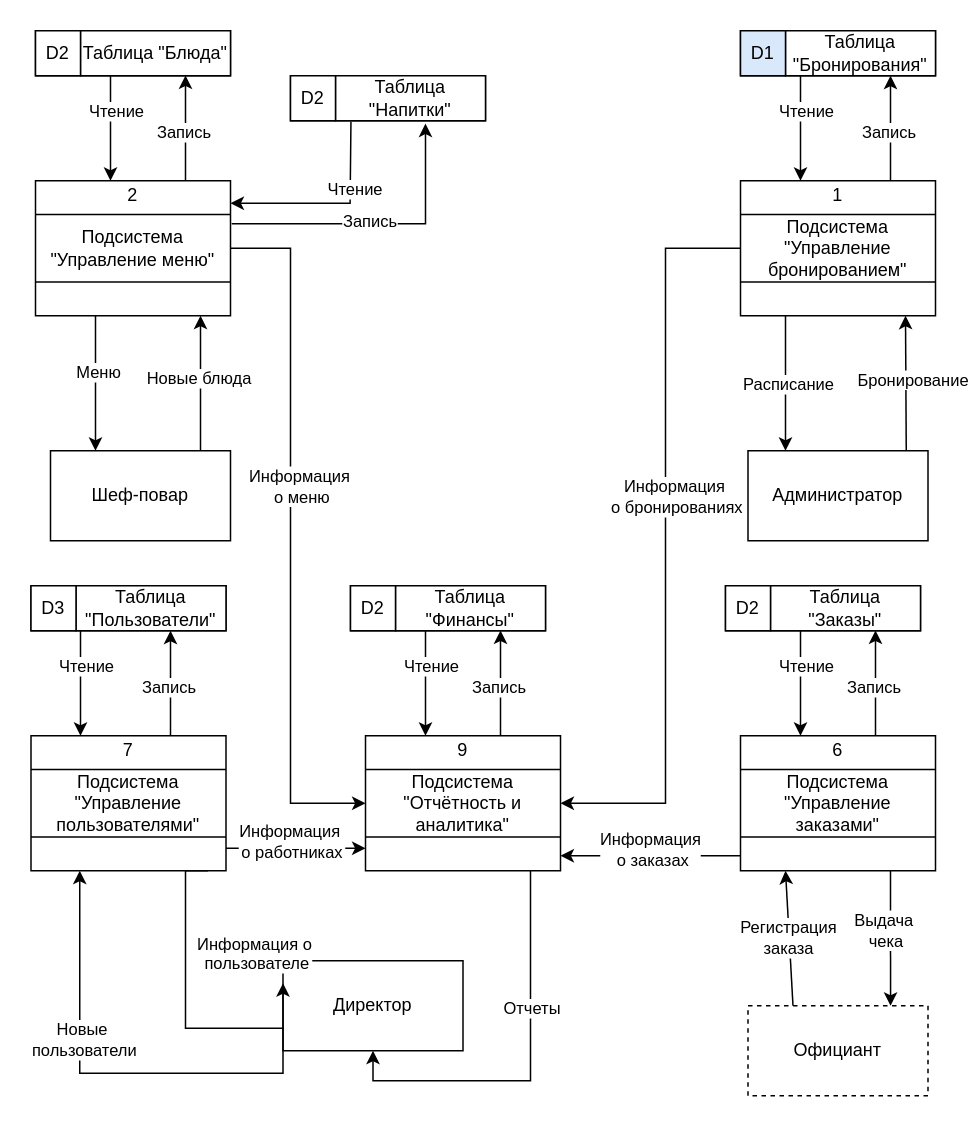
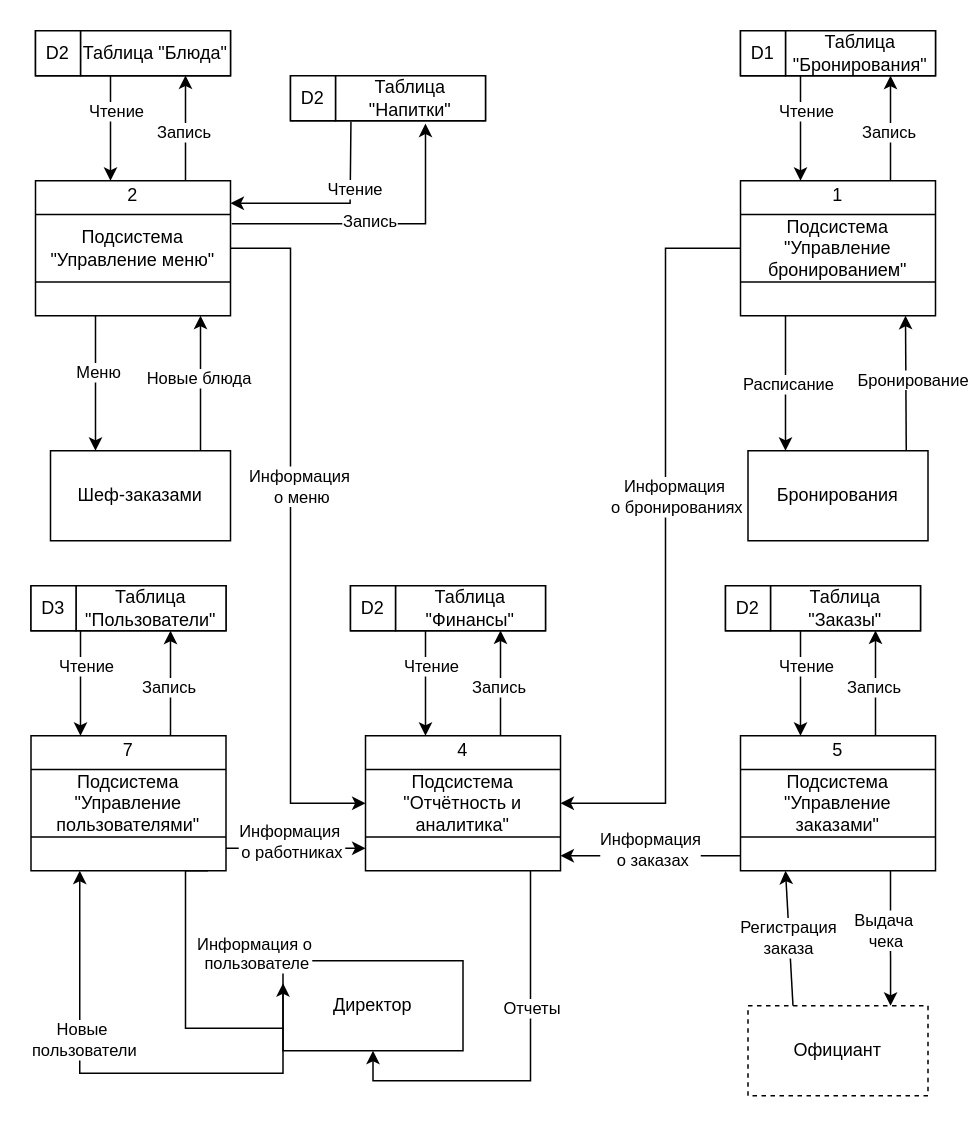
node "D1": fillcolor #dae8fc -> #ffffff
node "Шеф-повар": label "Шеф-повар" -> "Шеф-заказами"
node "Администратор": label "Администратор" -> "Бронирования"
node "9": label "9" -> "4"
node "6": label "6" -> "5"
